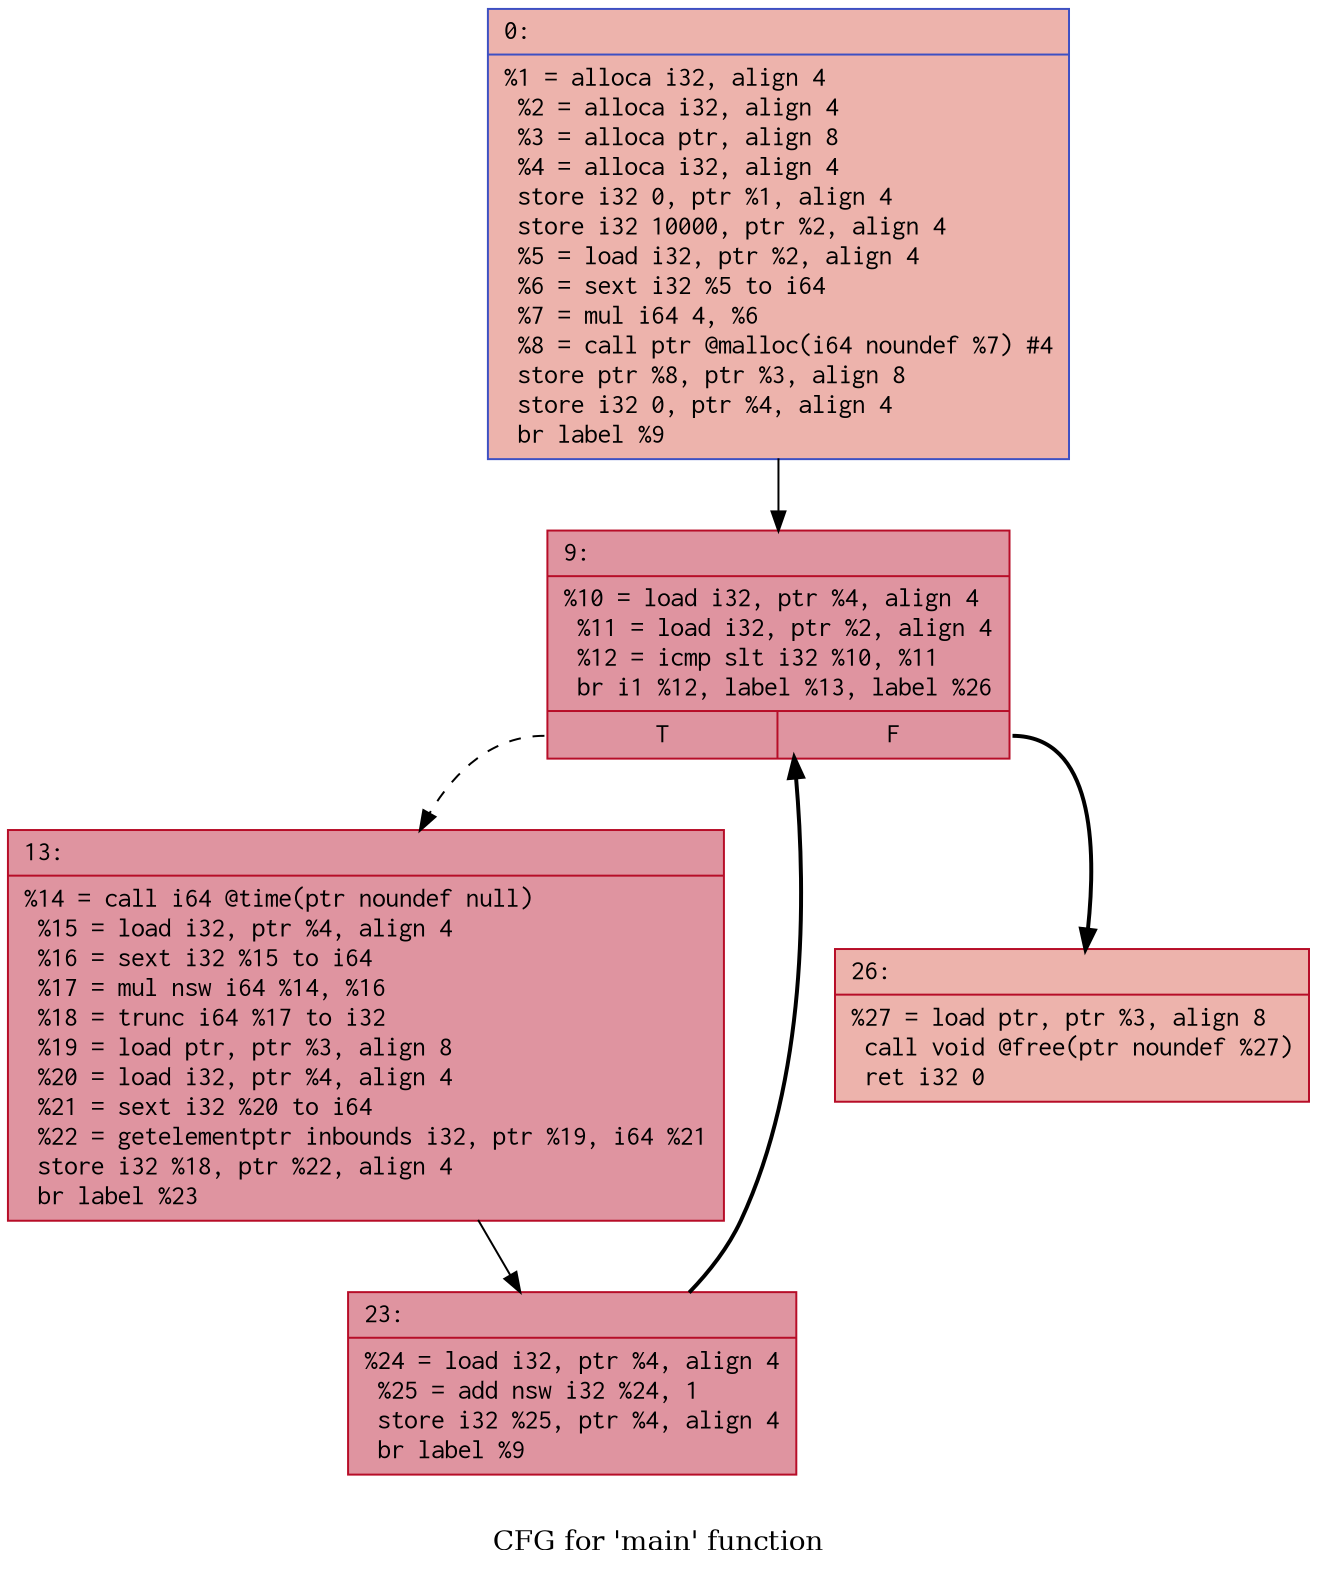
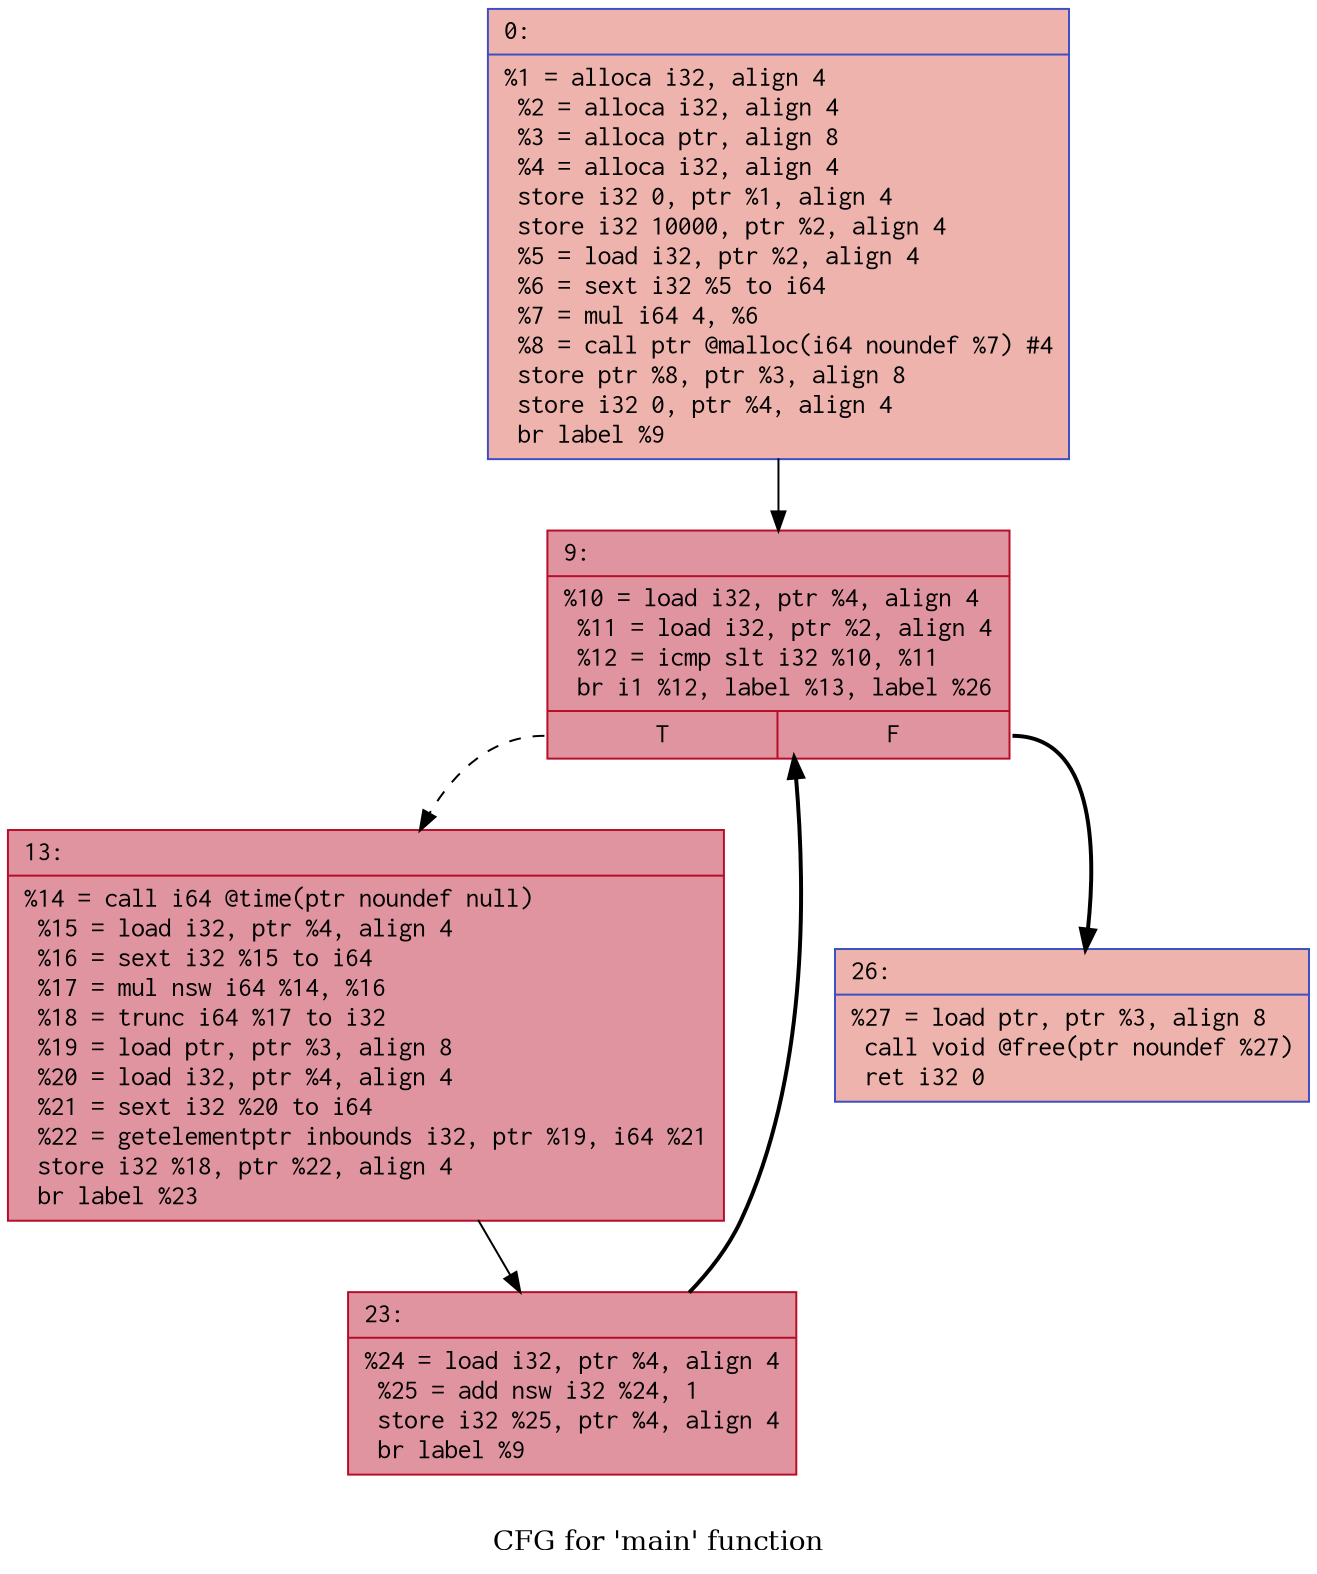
node "26:": color #b70d28ff -> #3d50c3ff
